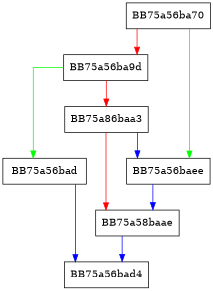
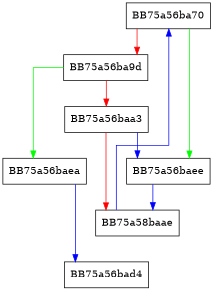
node "BB75a86baa3": label "BB75a86baa3" -> "BB75a56baa3"
node "BB75a56bad": label "BB75a56bad" -> "BB75a56baea"
edge "BB75a58baae" -> "BB75a56bad4": now "BB75a58baae" -> "BB75a56ba70"
